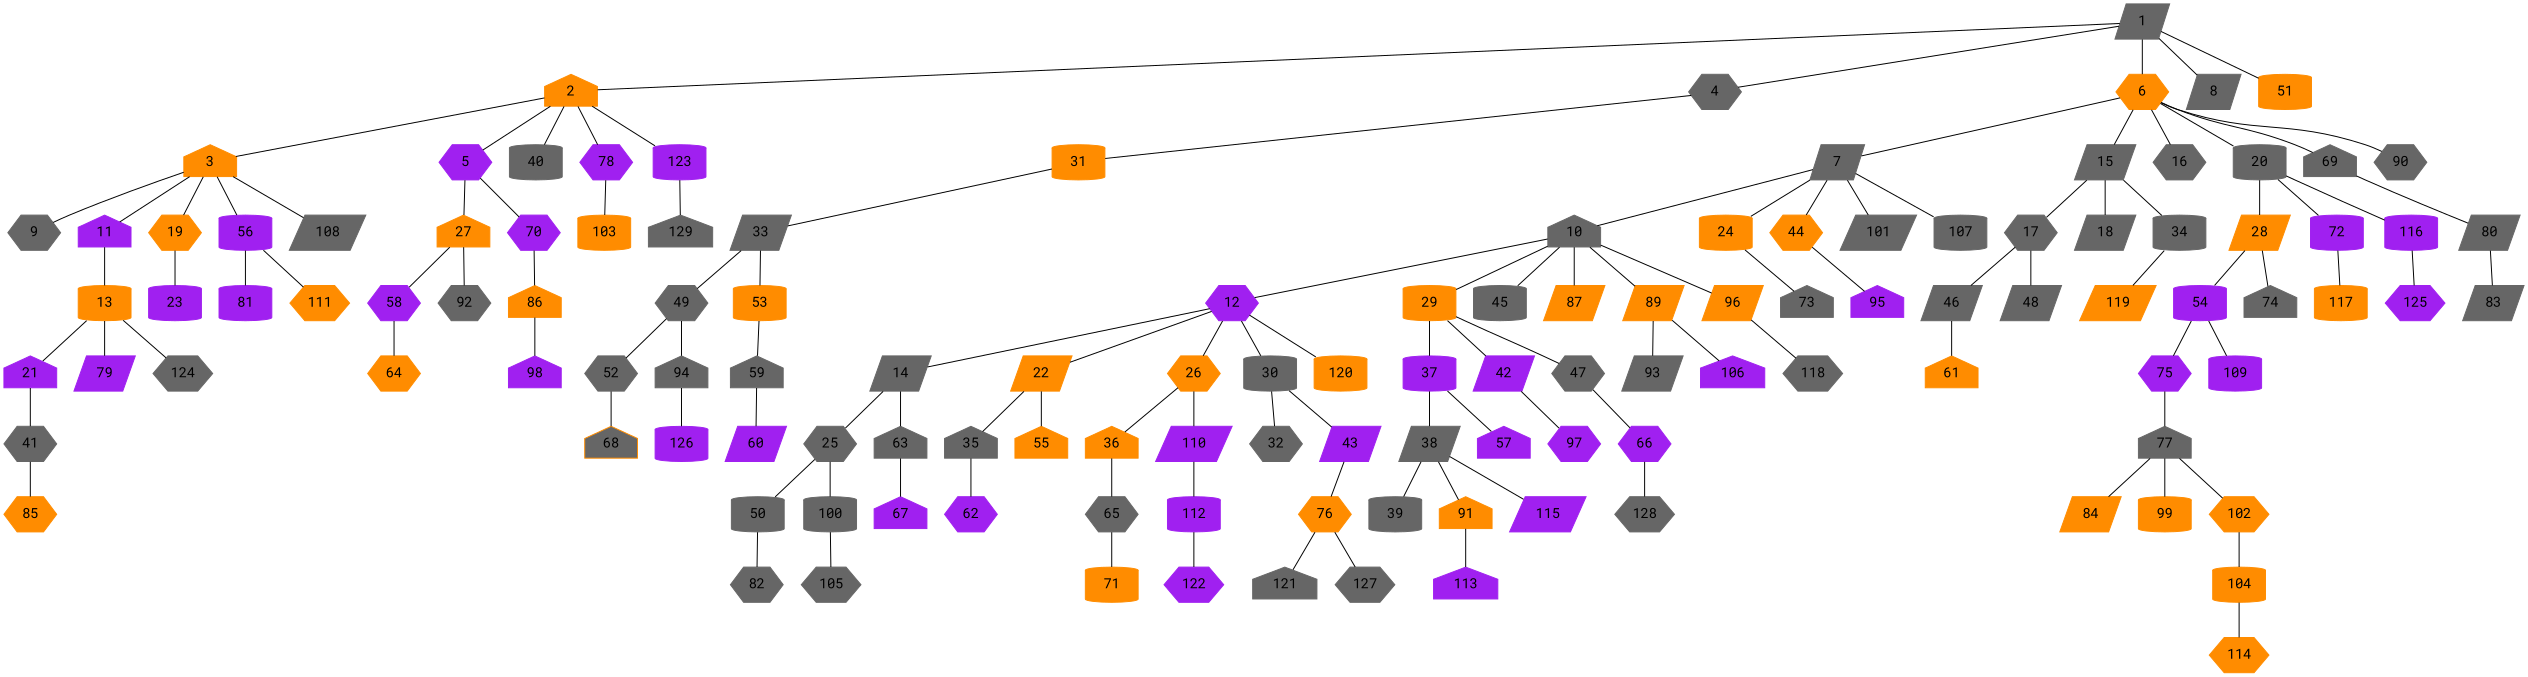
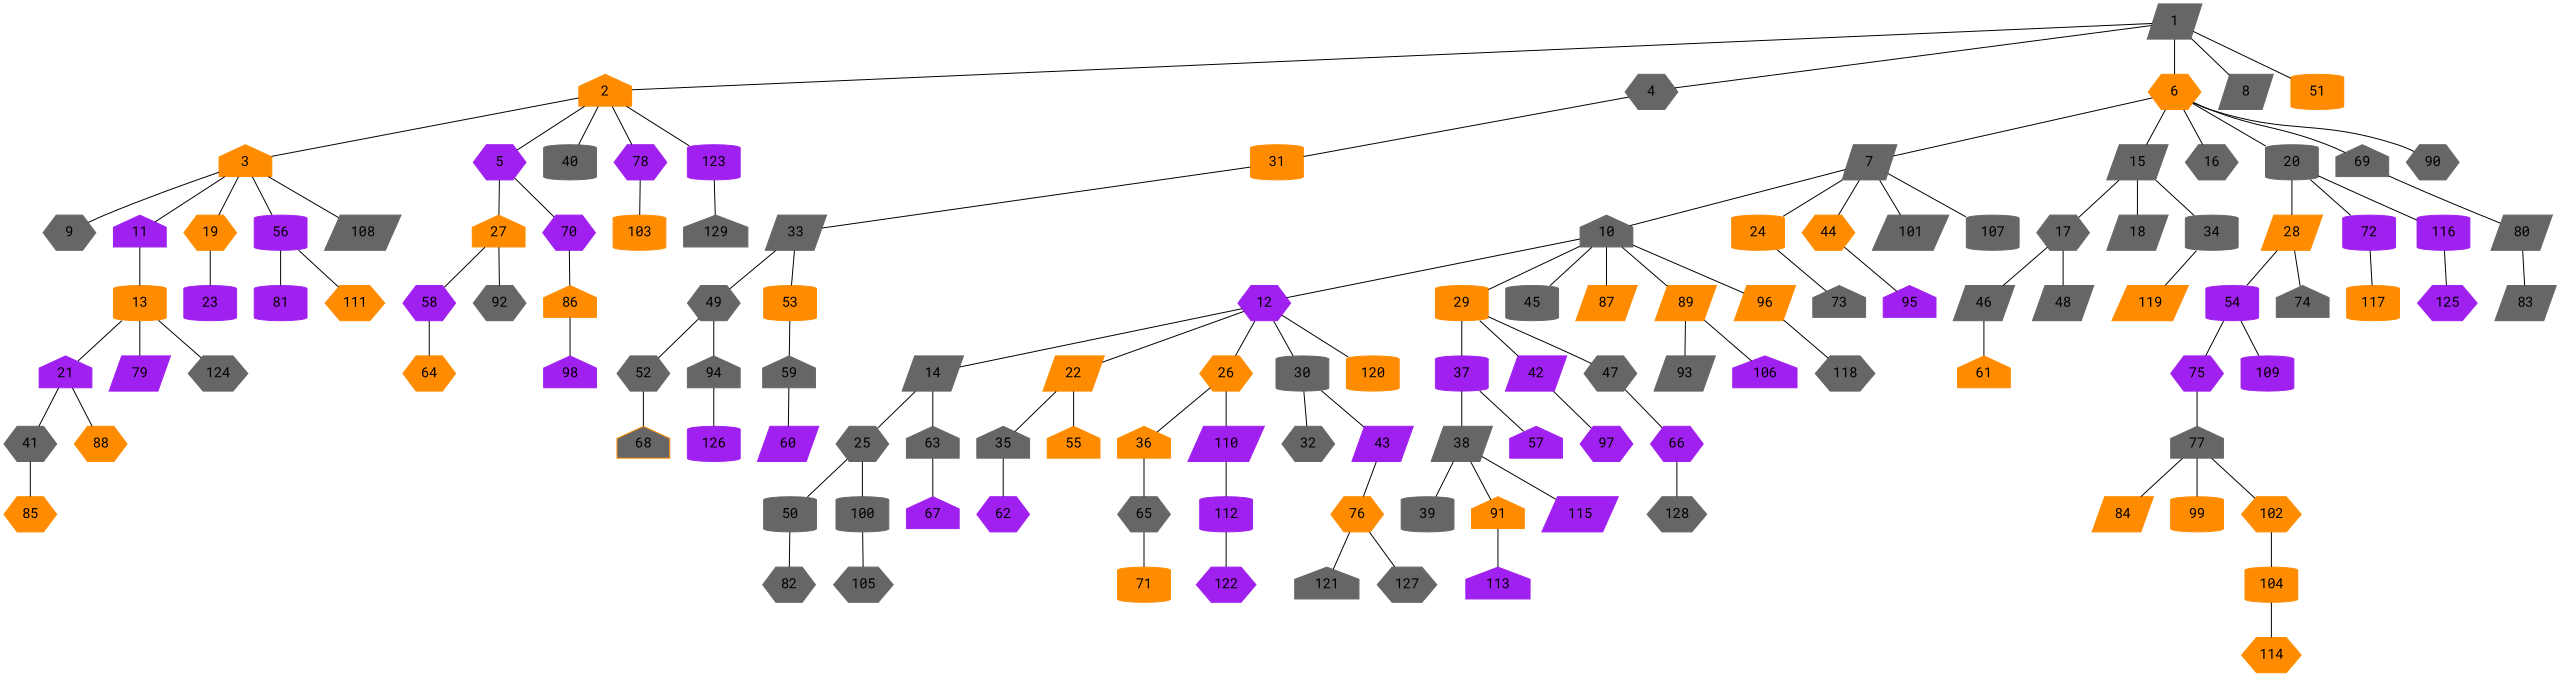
node "88": added
